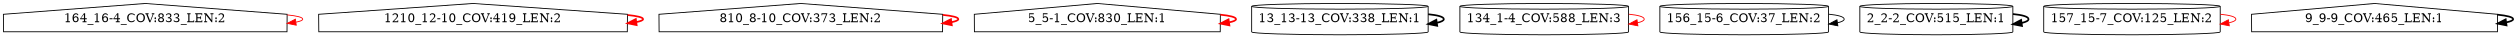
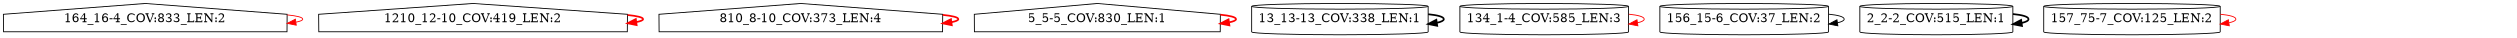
node "810_8-10_COV:373_LEN:2": label "810_8-10_COV:373_LEN:2" -> "810_8-10_COV:373_LEN:4"
node "5_5-1_COV:830_LEN:1": label "5_5-1_COV:830_LEN:1" -> "5_5-5_COV:830_LEN:1"
node "134_1-4_COV:588_LEN:3": label "134_1-4_COV:588_LEN:3" -> "134_1-4_COV:585_LEN:3"
node "157_15-7_COV:125_LEN:2": label "157_15-7_COV:125_LEN:2" -> "157_75-7_COV:125_LEN:2"
node "9_9-9_COV:465_LEN:1": removed
